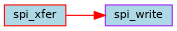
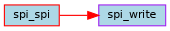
node "spi_xfer": label "spi_xfer" -> "spi_spi"
